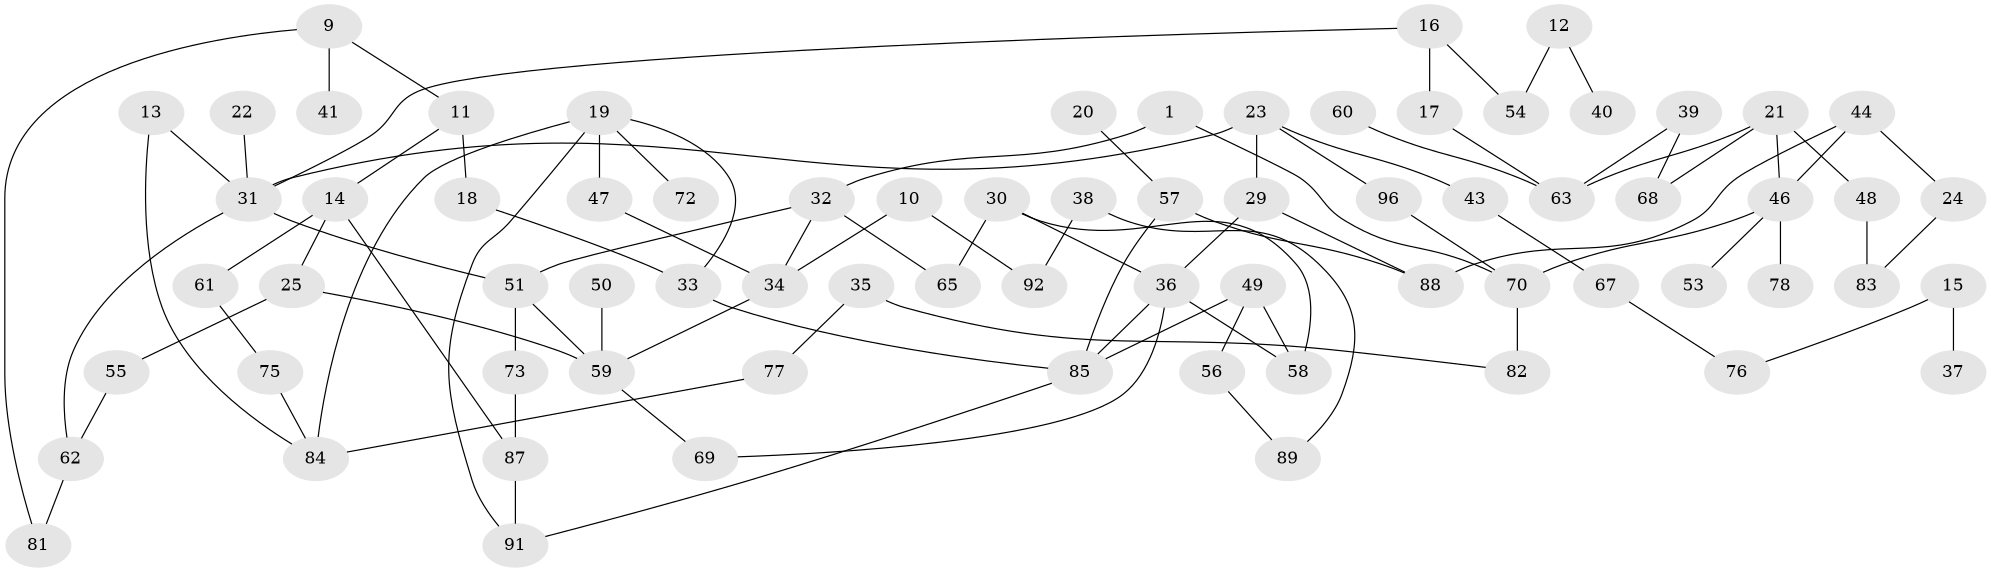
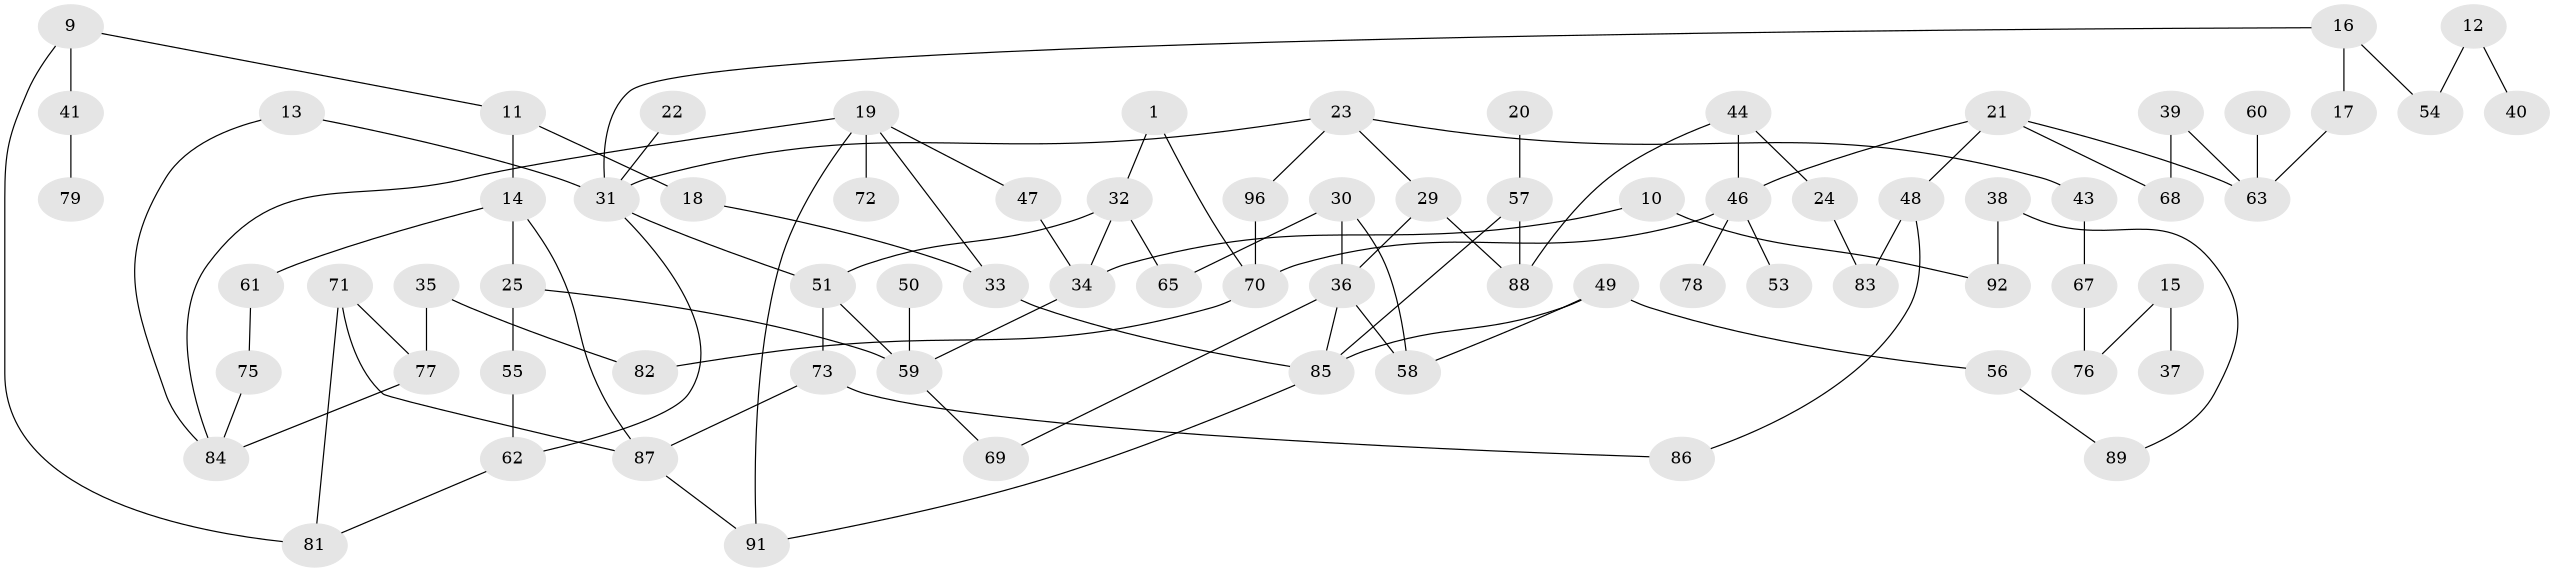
node "79": added
node "71": added
node "86": added
